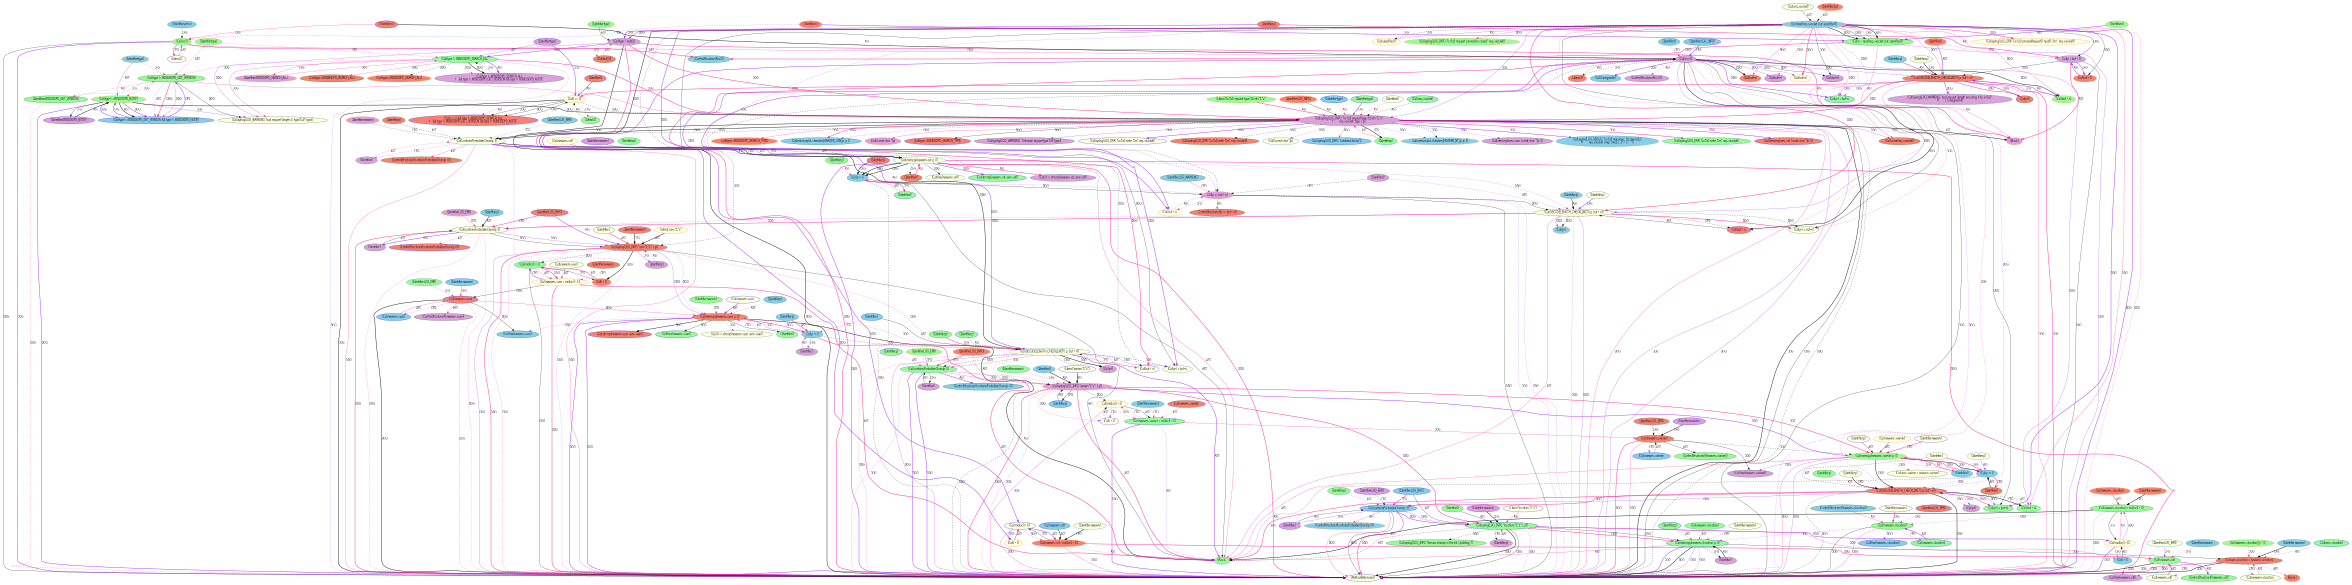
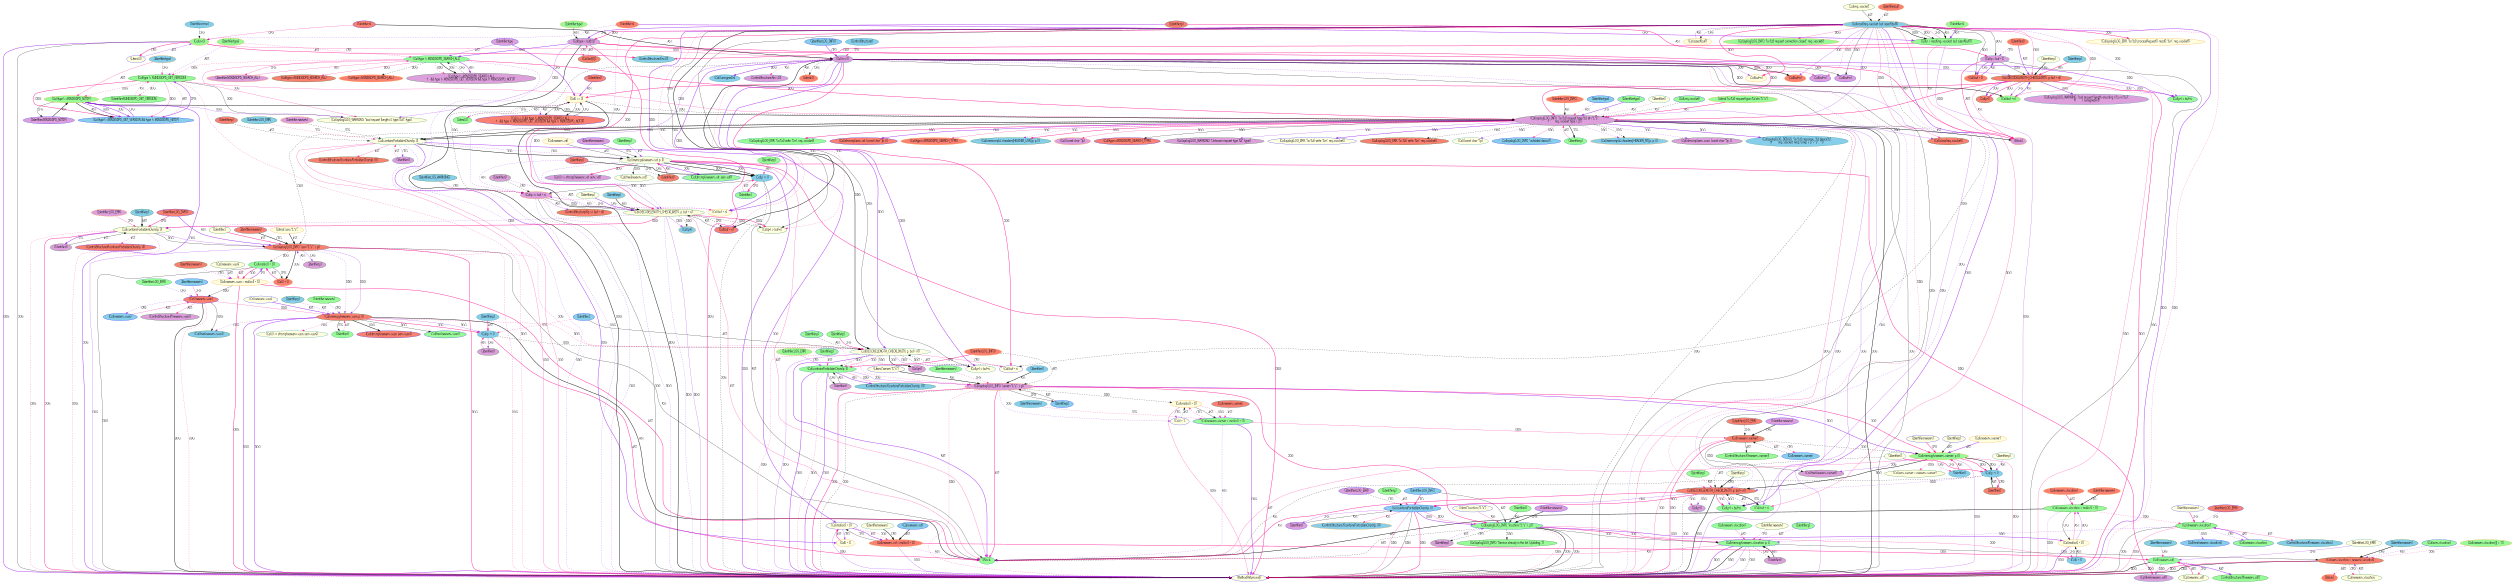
node "(Identifier,t)": label "(Identifier,t)" -> "(ControlStructure,t)"
edge "(Call,type != MINISSDPD_GET_VERSION)" -> "(Identifier,MINISSDPD_GET_VERSION)": label "CFG: " -> "DDG: "
edge "(Call,memcpy(newserv->st, p, l))" -> "(Call,0 == strcmp(newserv->st, serv->st))": label "AST: " -> "DDG: "
edge "(ControlStructure,if(!newserv->location))" -> "(Call,!newserv->location)": reversed
edge "(Identifier,MINISSDPD_GET_VERSION)" -> "(MethodReturn,void)": now "(Call,type != MINISSDPD_GET_VERSION)" -> "(MethodReturn,void)"
